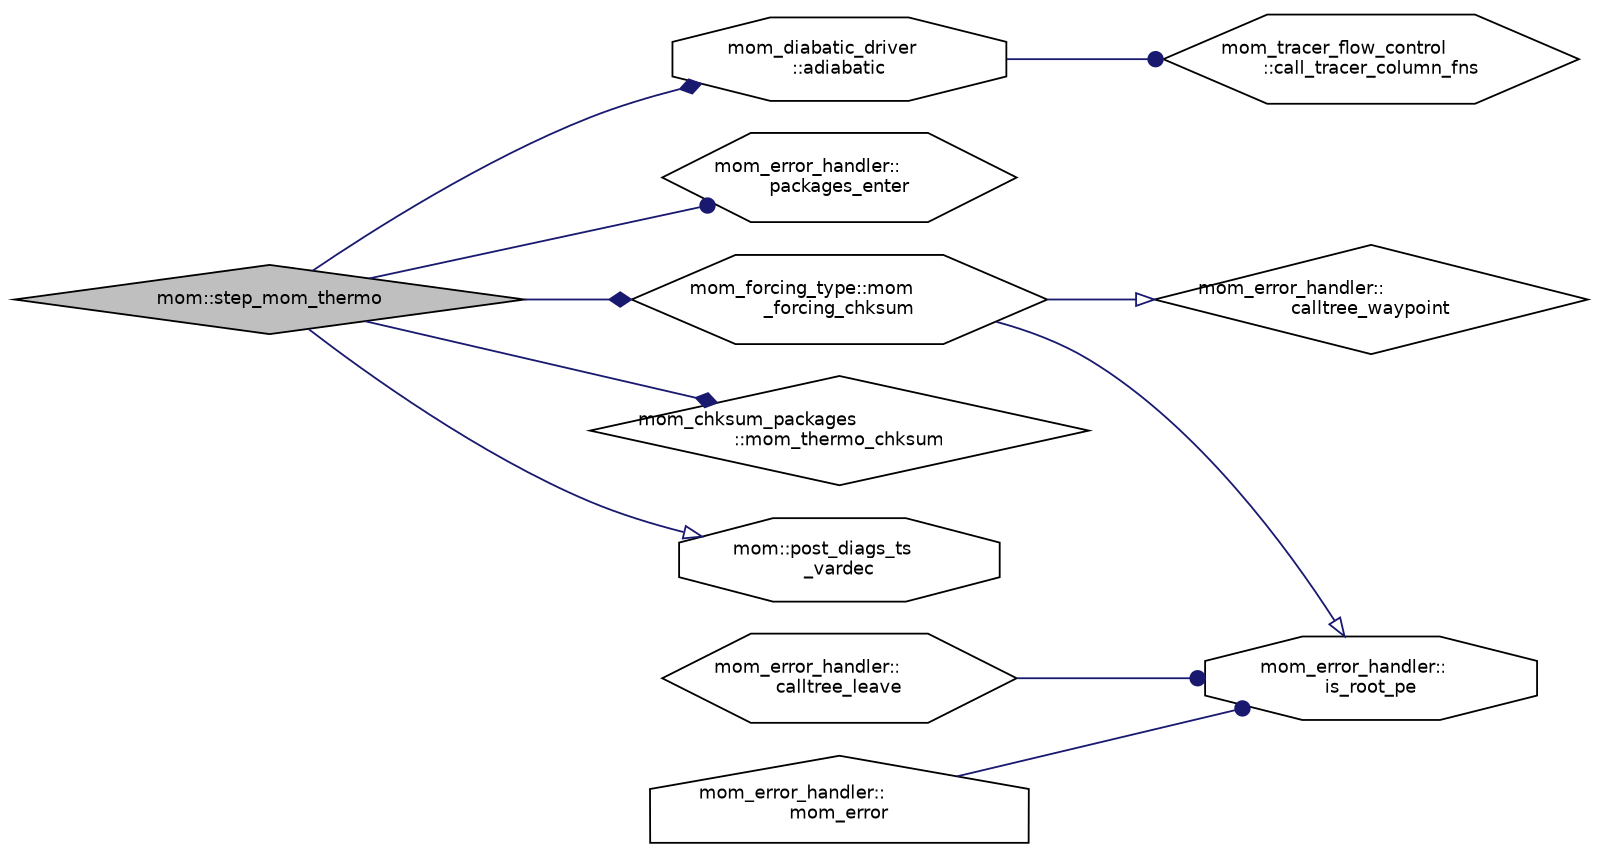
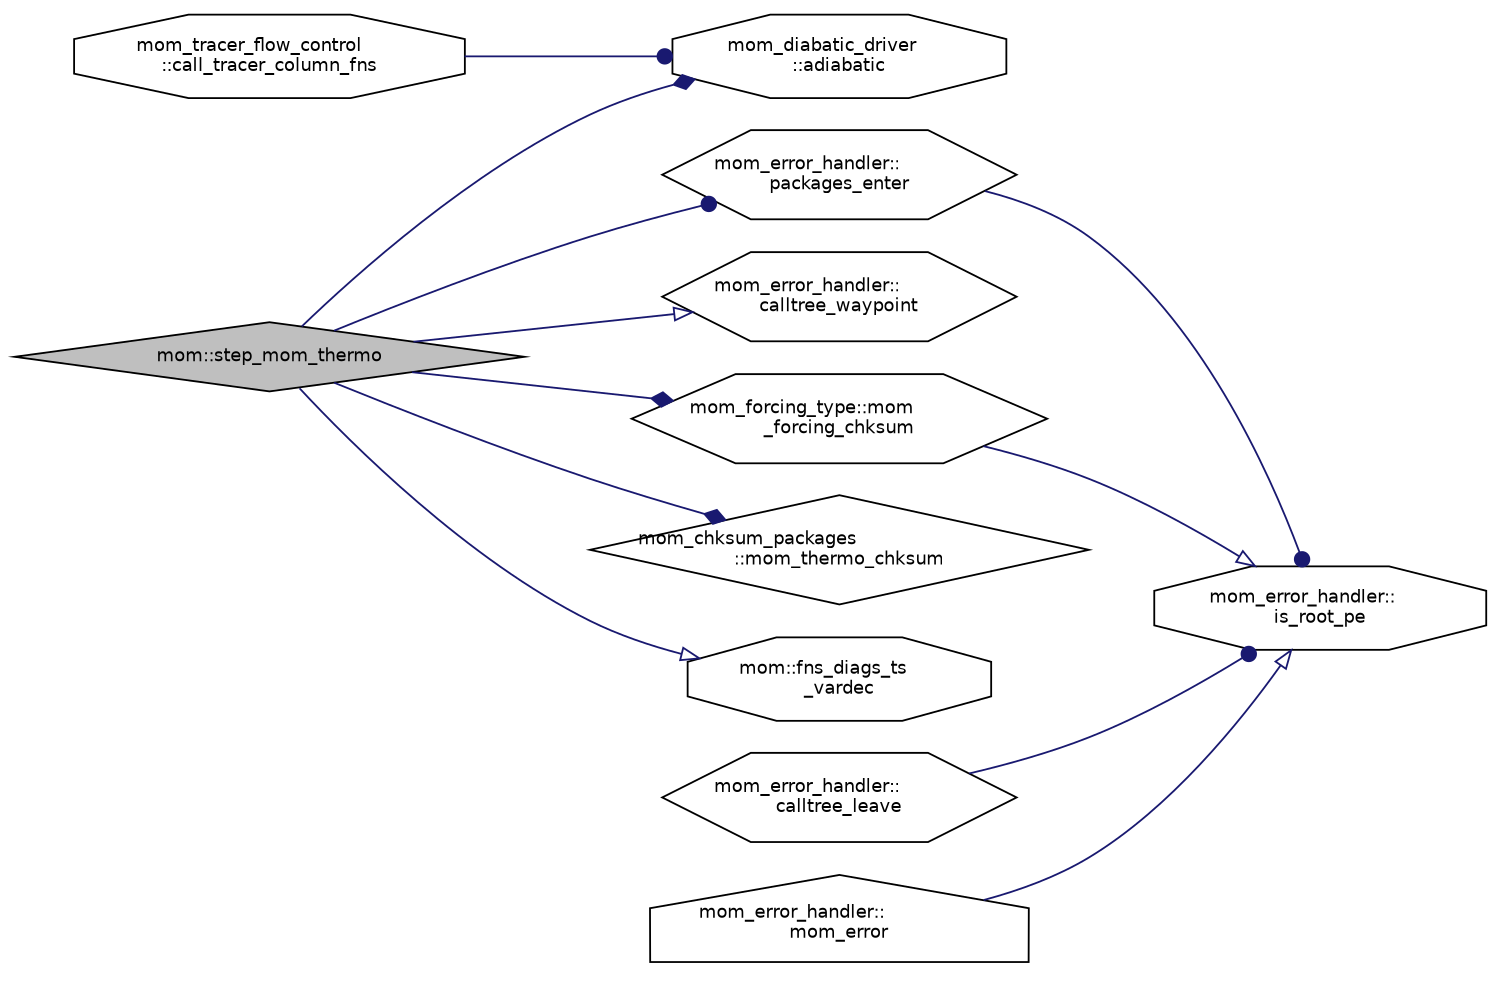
edge "mom_diabatic_driver ::adiabatic" -> "mom_tracer_flow_control ::call_tracer_column_fns": reversed
node "mom_tracer_flow_control ::call_tracer_column_fns": shape hexagon -> octagon
edge "mom_forcing_type::mom _forcing_chksum" -> "mom_error_handler:: calltree_waypoint": now "mom::step_mom_thermo" -> "mom_error_handler:: calltree_waypoint"
node "mom_error_handler:: calltree_waypoint": shape diamond -> hexagon
edge "mom_error_handler:: packages_enter" -> "mom_error_handler:: is_root_pe": added
node "mom::post_diags_ts _vardec": label "mom::post_diags_ts _vardec" -> "mom::fns_diags_ts _vardec"
edge "mom_error_handler:: mom_error" -> "mom_error_handler:: is_root_pe": arrowhead dot -> onormal
